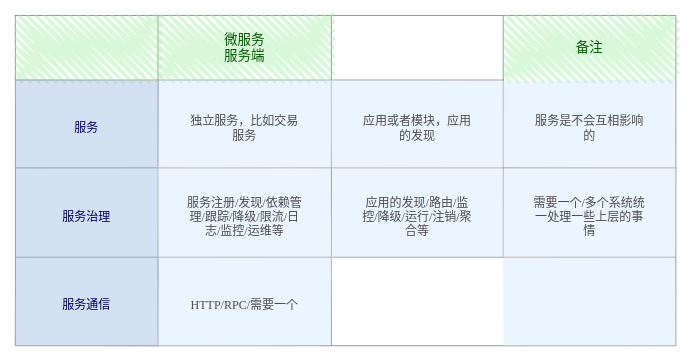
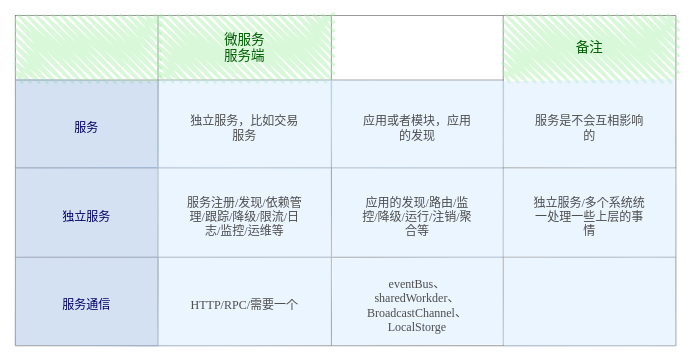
node "服务治理": label "服务治理" -> "独立服务"
node "需要一个/多个系统统一处理一些上层的事情": label "需要一个/多个系统统一处理一些上层的事情" -> "独立服务/多个系统统一处理一些上层的事情"
node "eventBus、sharedWorkder、BroadcastChannel、LocalStorge": added
